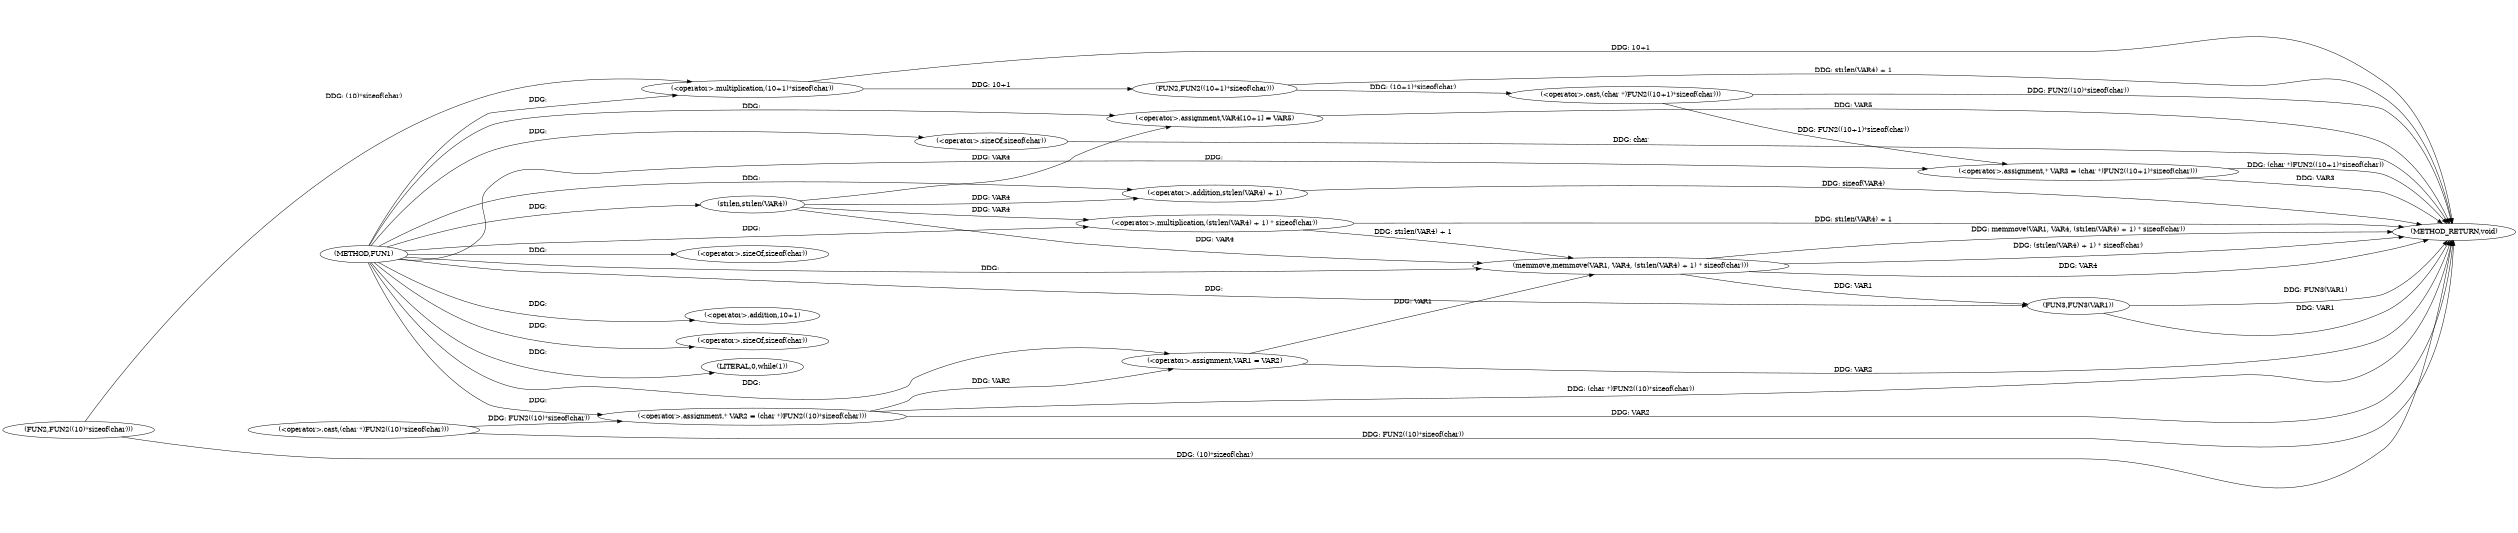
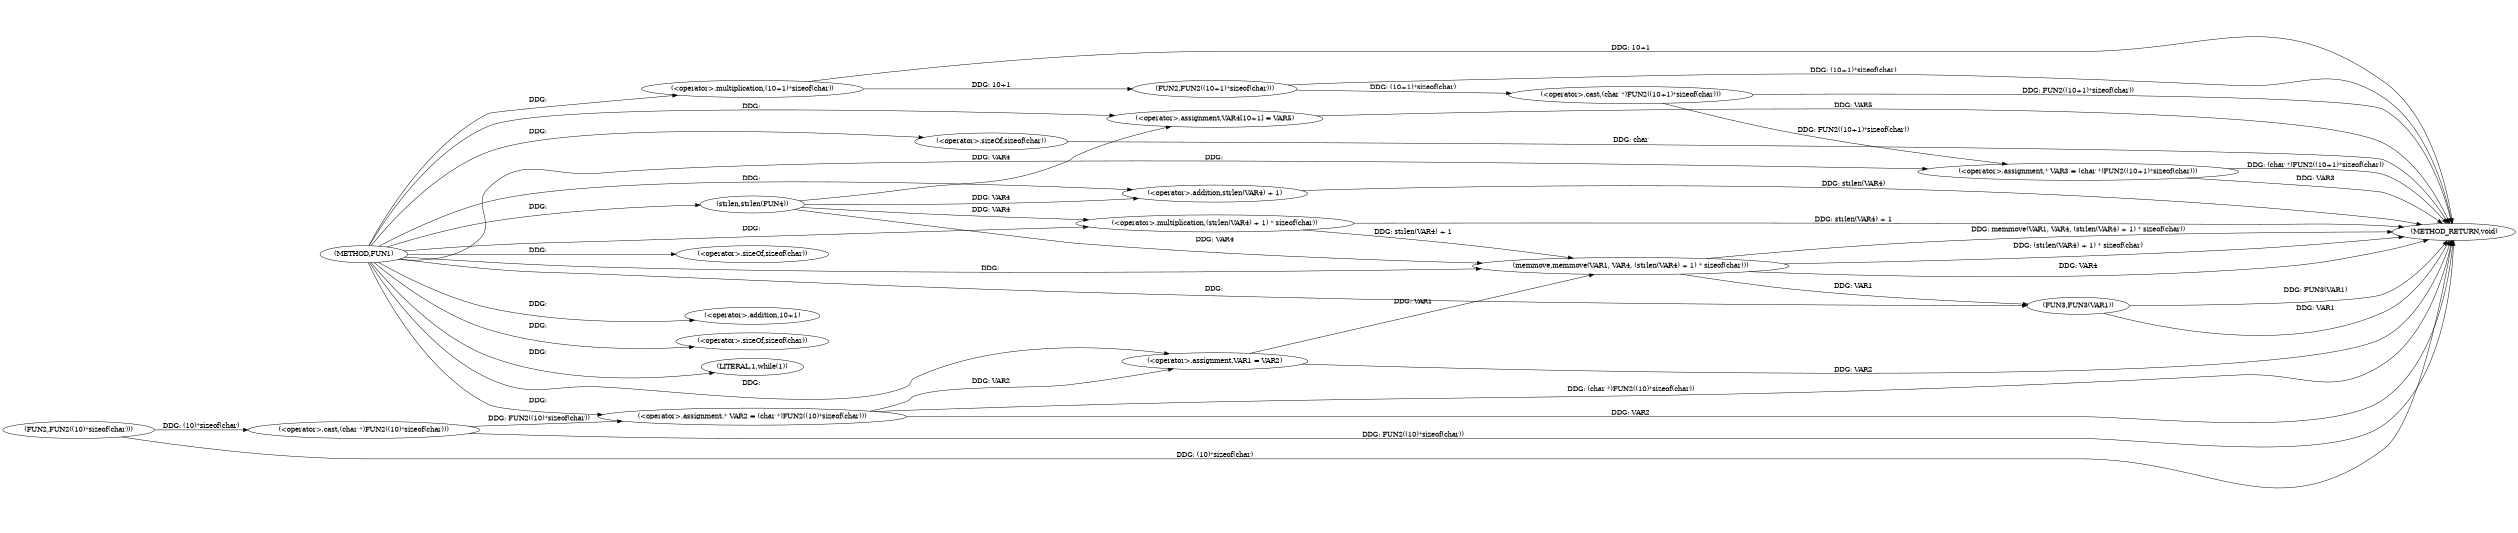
edge "(FUN2,FUN2((10+1)*sizeof(char)))" -> "(METHOD_RETURN,void)": label "DDG: strlen(VAR4) + 1" -> "DDG: (10+1)*sizeof(char)"
edge "(<operator>.cast,(char *)FUN2((10+1)*sizeof(char)))" -> "(METHOD_RETURN,void)": label "DDG: FUN2((10)*sizeof(char))" -> "DDG: FUN2((10+1)*sizeof(char))"
edge "(FUN2,FUN2((10)*sizeof(char)))" -> "(<operator>.multiplication,(10+1)*sizeof(char))": now "(FUN2,FUN2((10)*sizeof(char)))" -> "(<operator>.cast,(char *)FUN2((10)*sizeof(char)))"
edge "(<operator>.addition,strlen(VAR4) + 1)" -> "(METHOD_RETURN,void)": label "DDG: sizeof(VAR4)" -> "DDG: strlen(VAR4)"
node "(strlen,strlen(VAR4))": label "(strlen,strlen(VAR4))" -> "(strlen,strlen(FUN4))"
node "(LITERAL,0,while(1))": label "(LITERAL,0,while(1))" -> "(LITERAL,1,while(1))"
